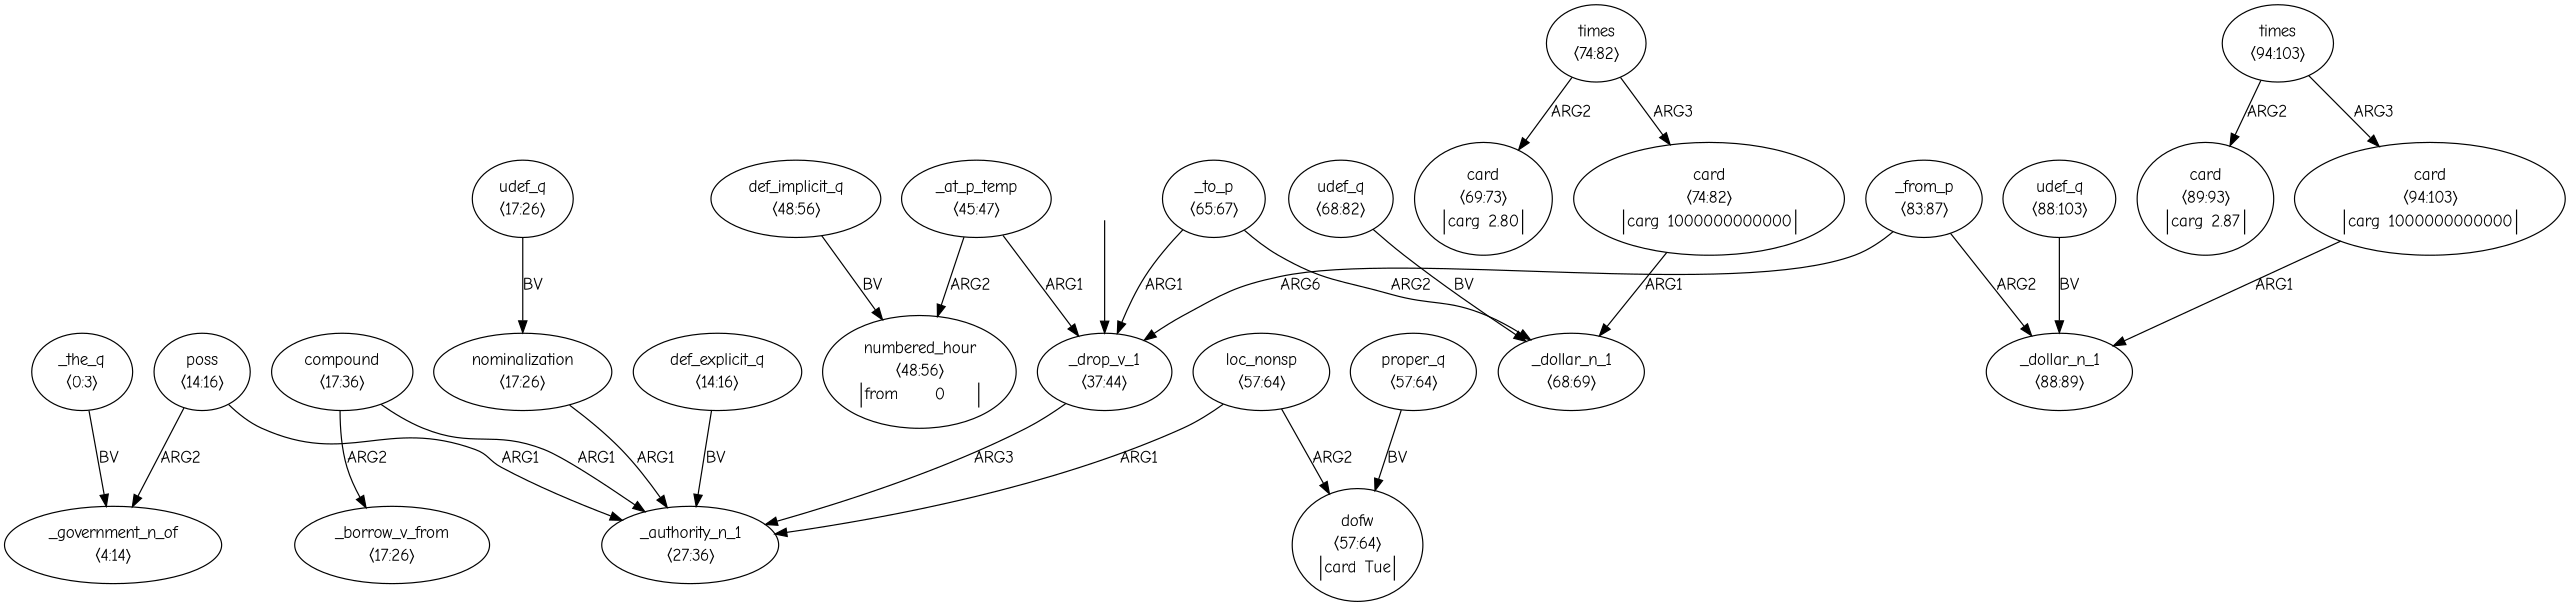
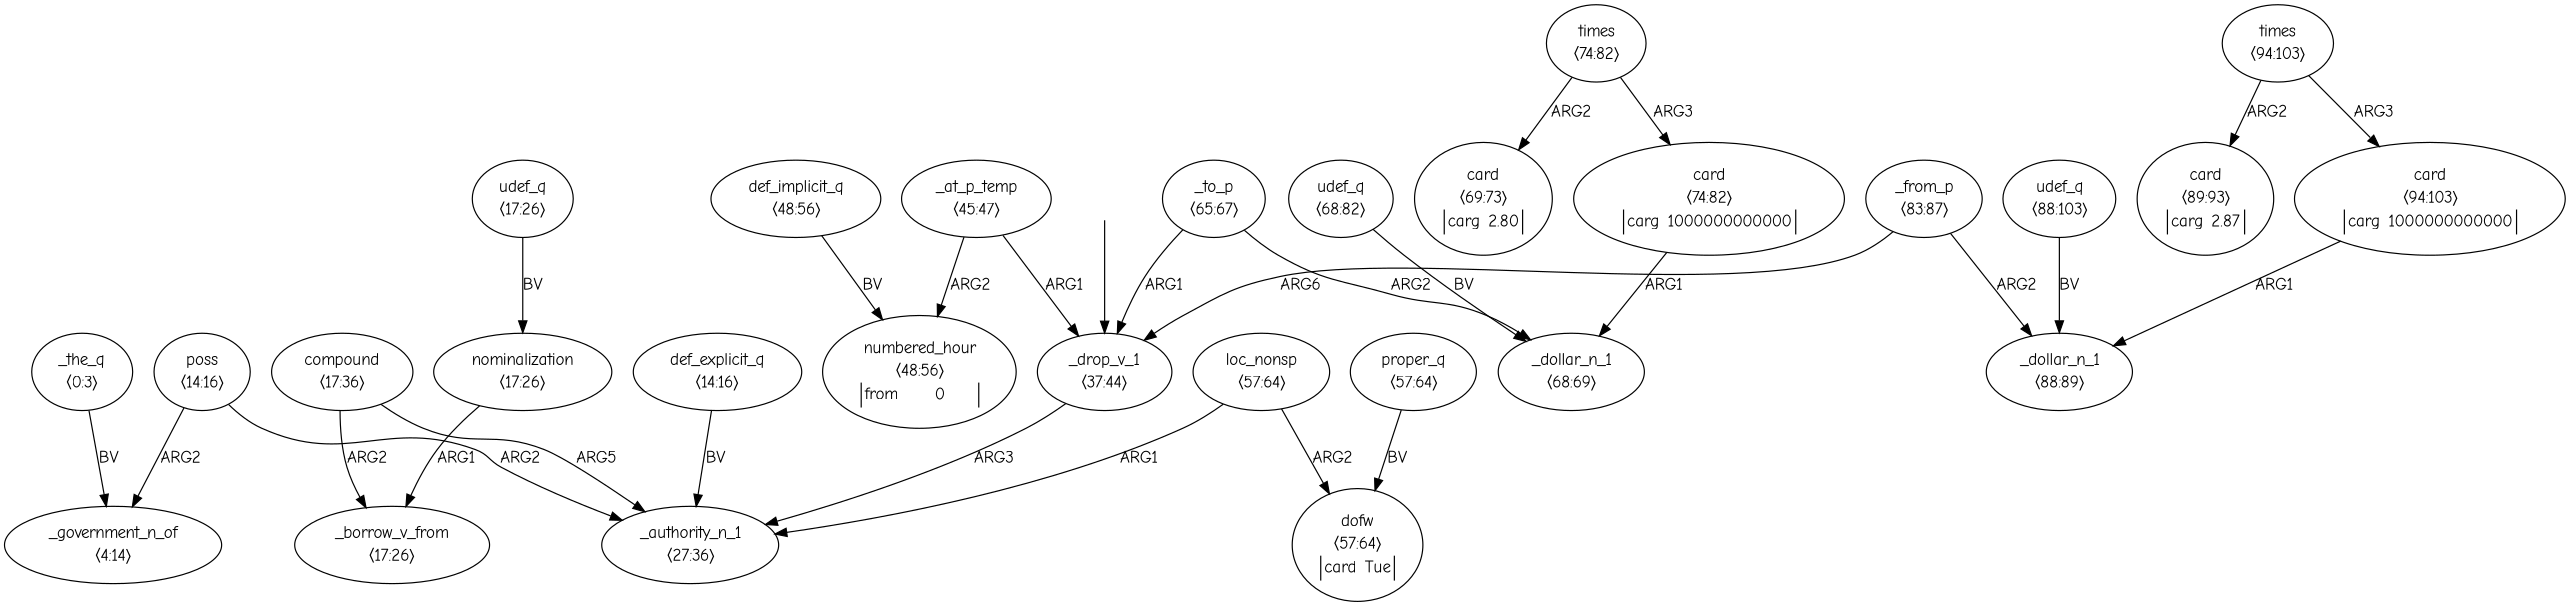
edge "nominalization" -> "_authority_n_1": now "nominalization" -> "_borrow_v_from"
edge "poss" -> "_authority_n_1": label "ARG1" -> "ARG2"
edge "compound" -> "_authority_n_1": label "ARG1" -> "ARG5"
